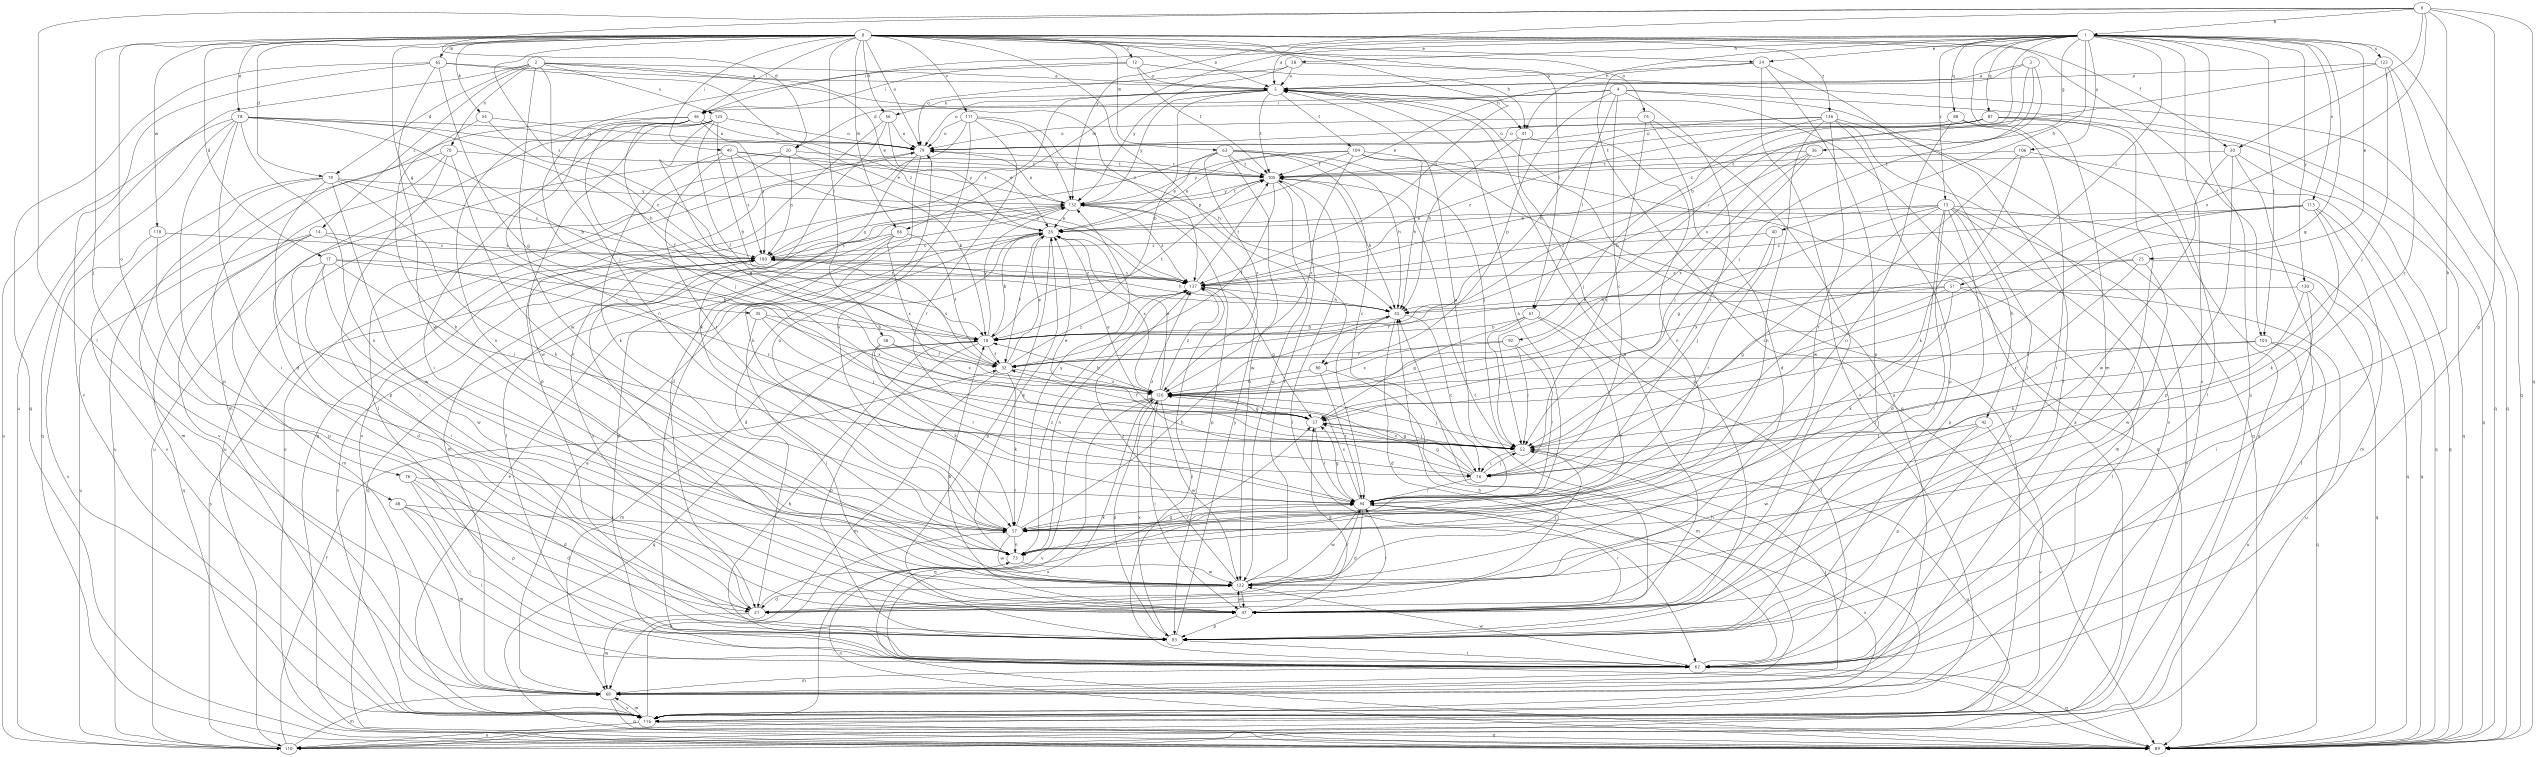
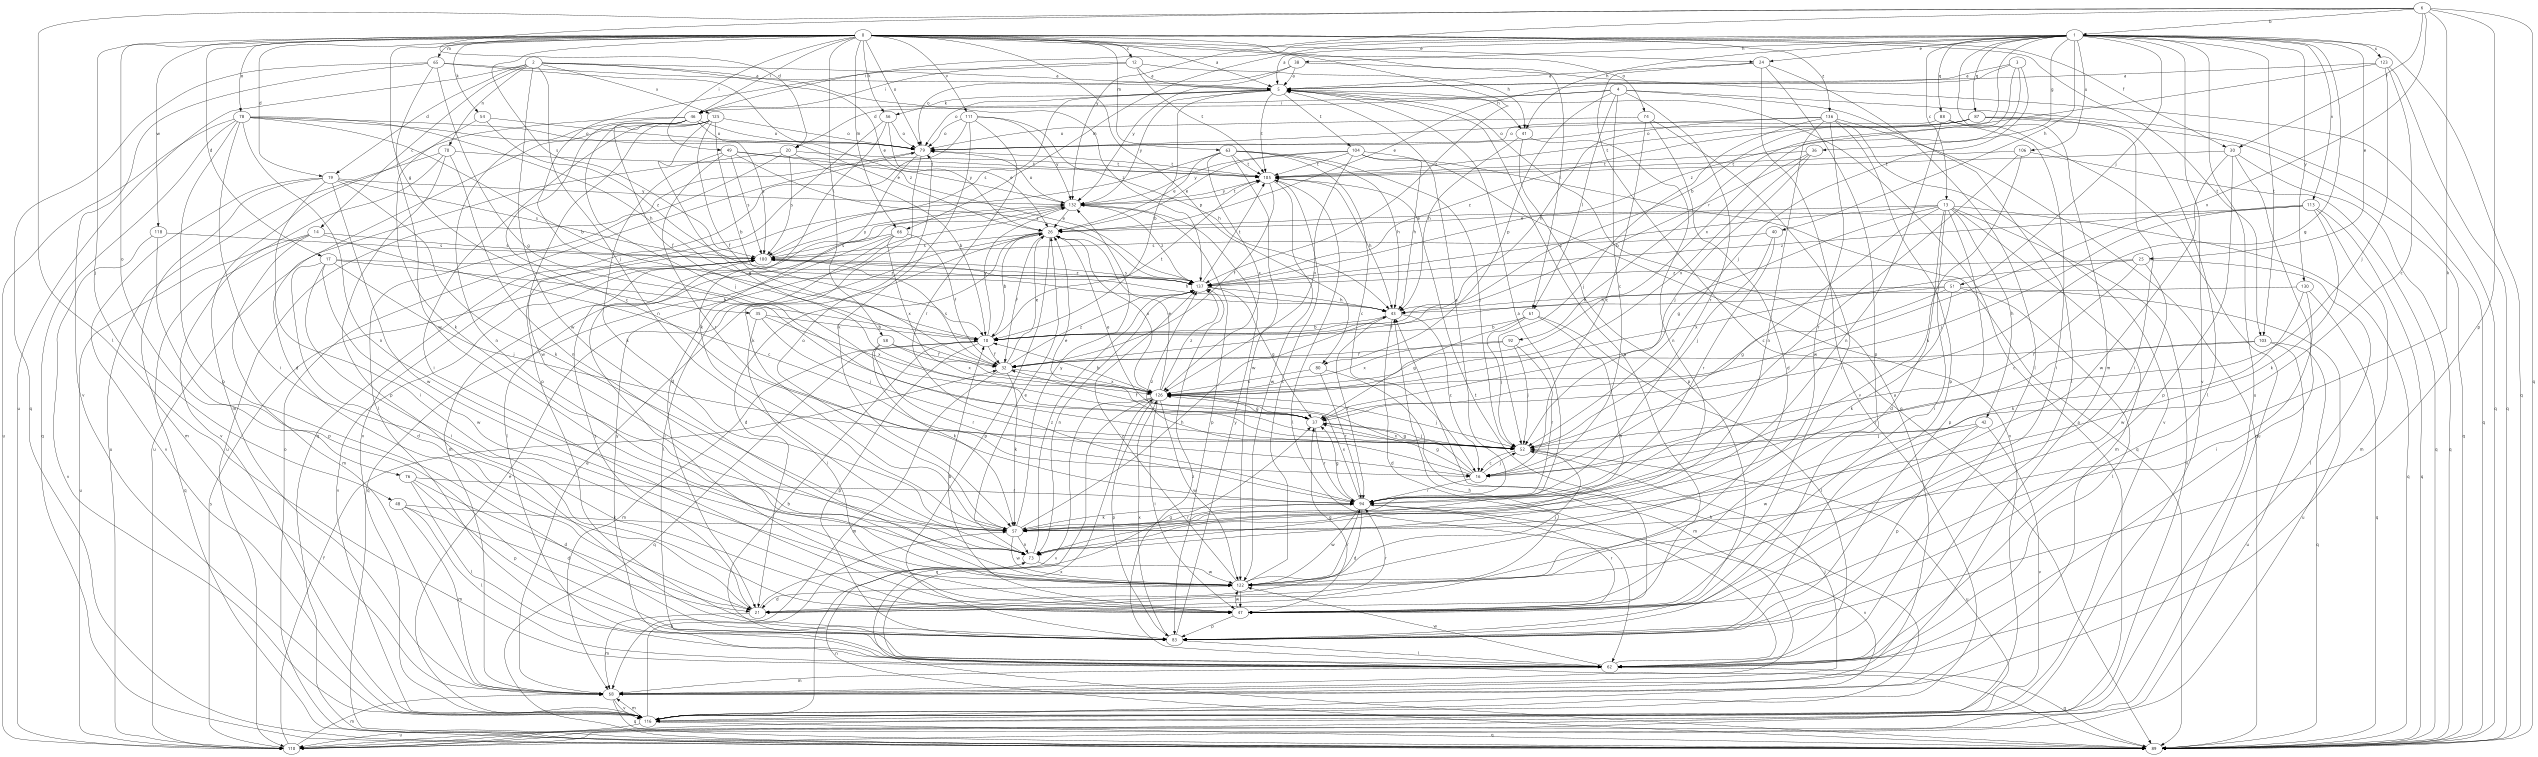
edge "80" -> "126": label "h" -> "x"
